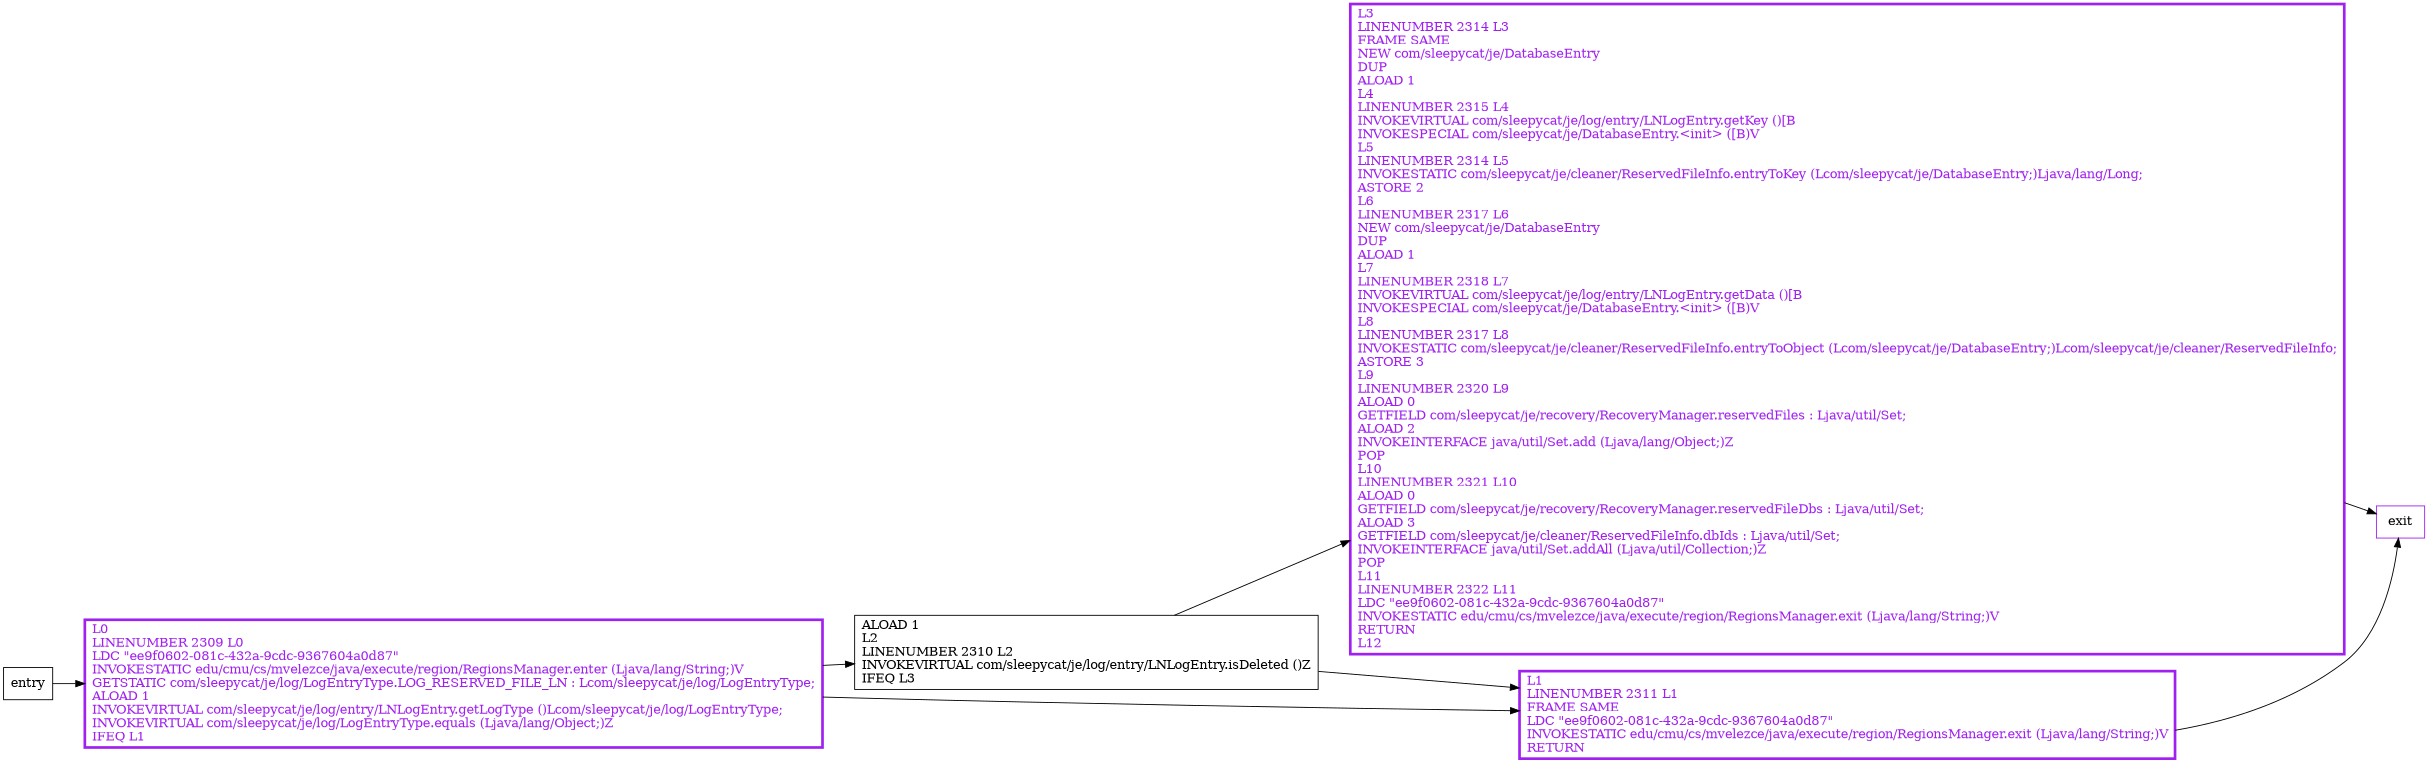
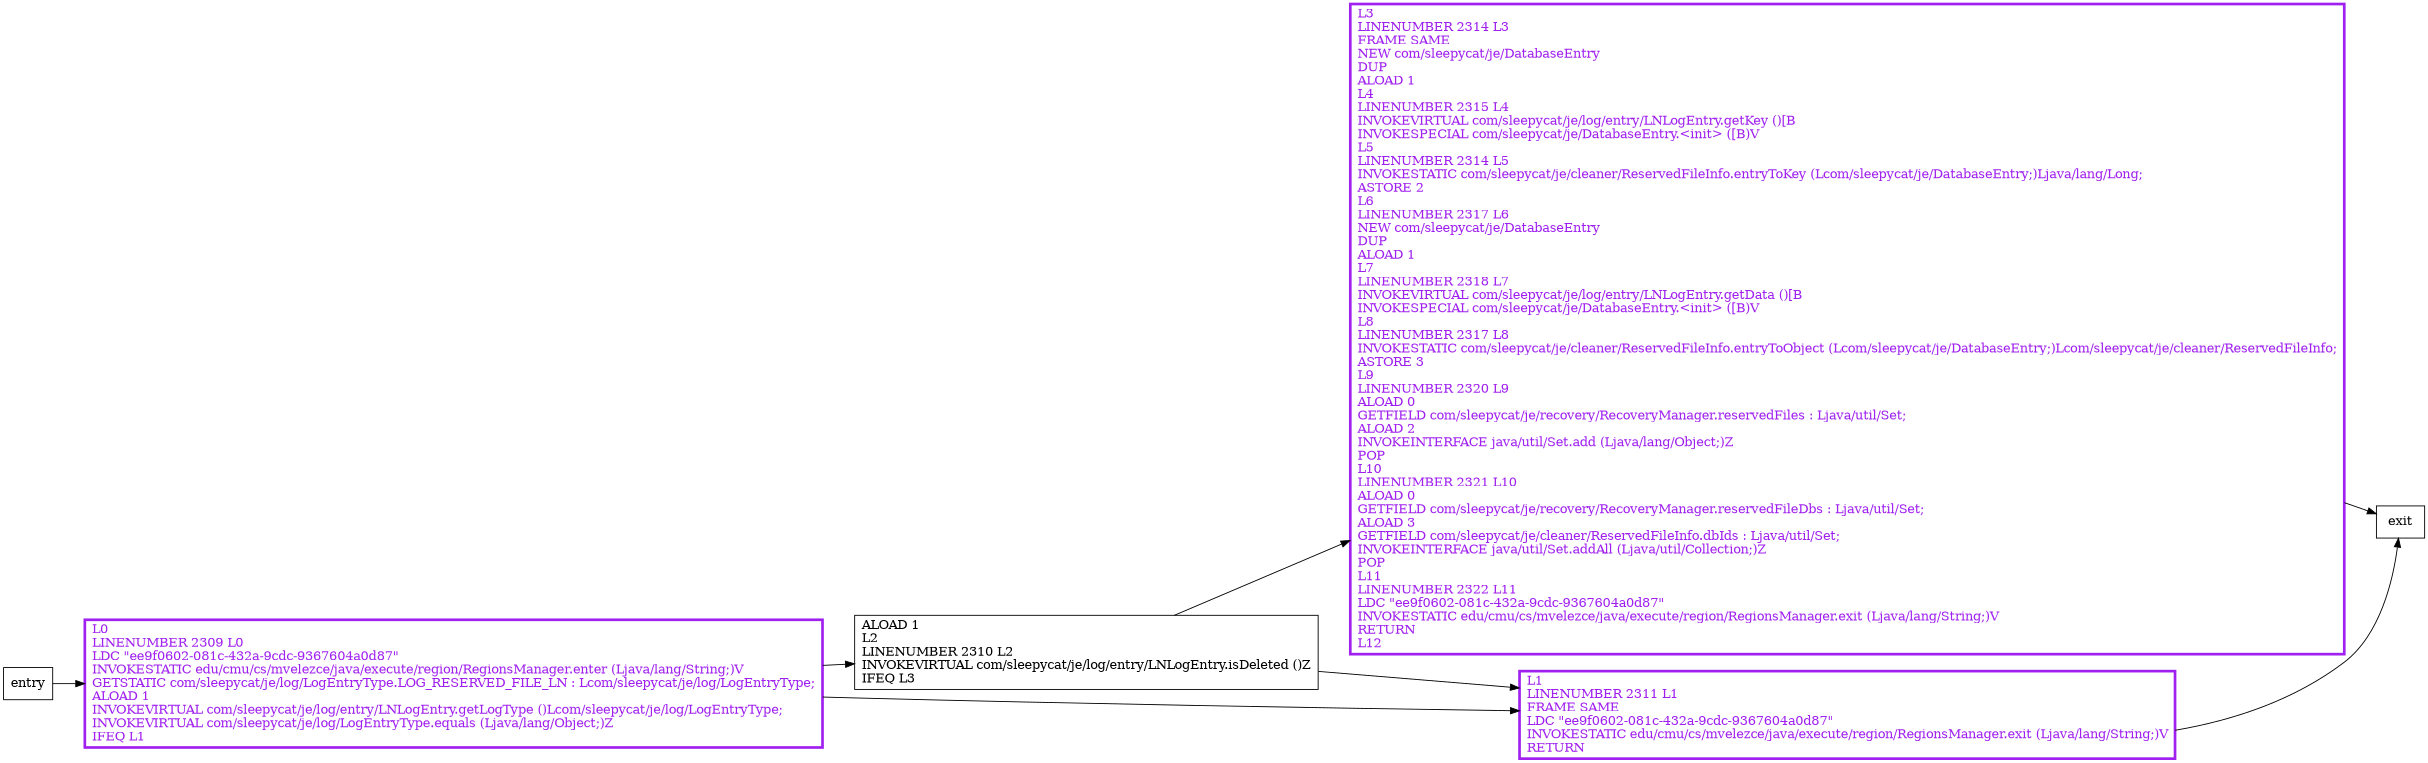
node "exit": color purple -> black
